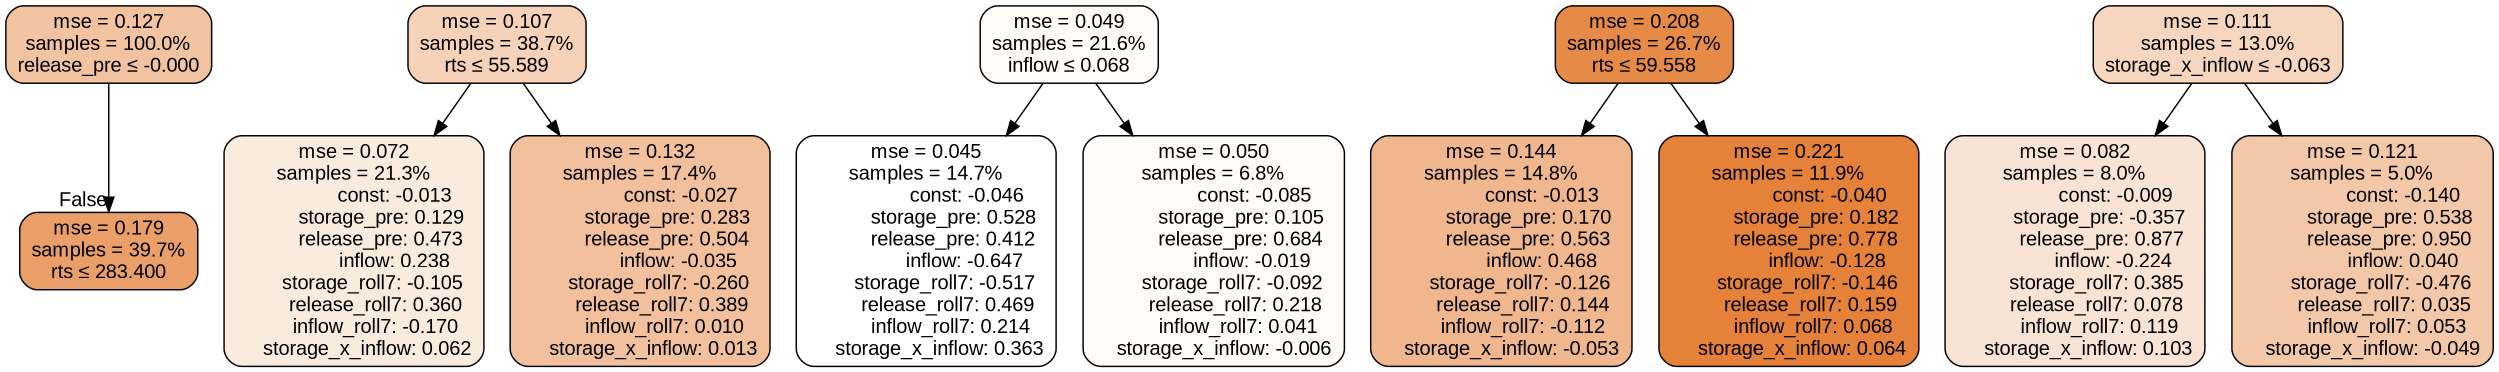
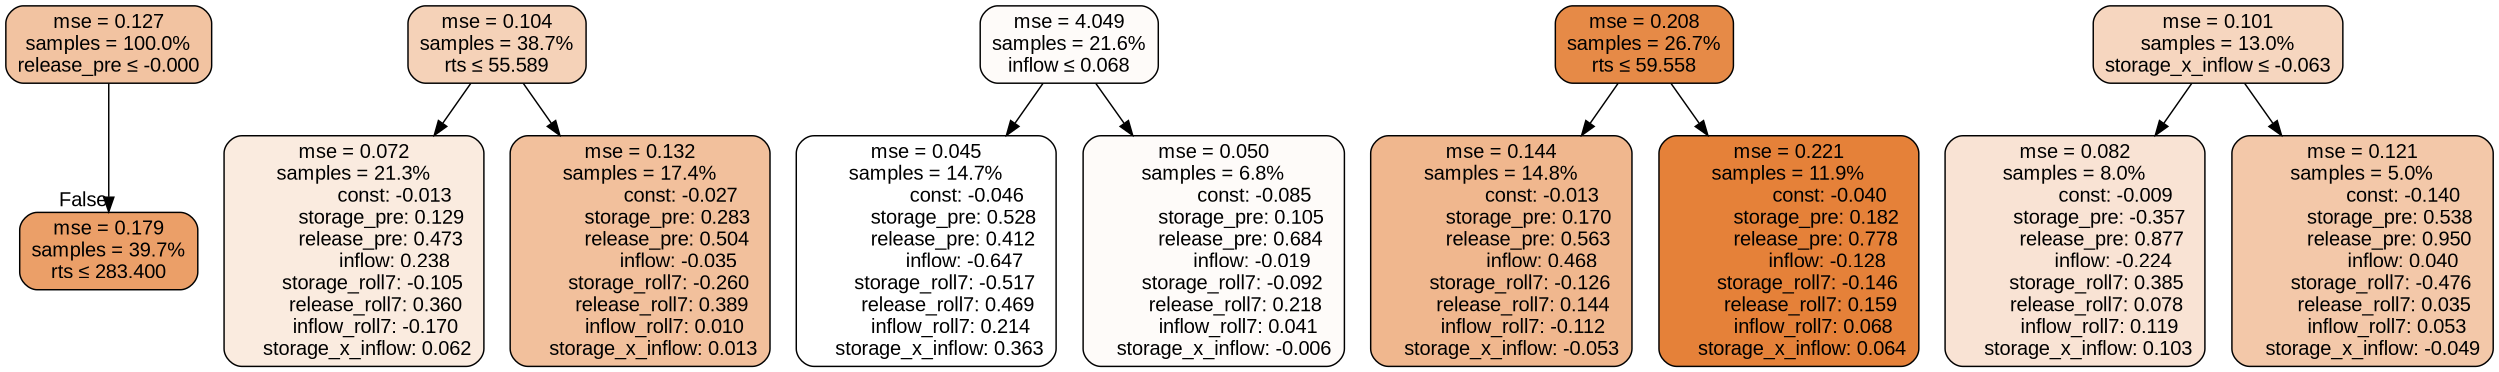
node "mse = 0.107 samples = 38.7% rts ≤ 55.589": label "mse = 0.107 samples = 38.7% rts ≤ 55.589" -> "mse = 0.104 samples = 38.7% rts ≤ 55.589"
node "mse = 0.049 samples = 21.6% inflow ≤ 0.068": label "mse = 0.049 samples = 21.6% inflow ≤ 0.068" -> "mse = 4.049 samples = 21.6% inflow ≤ 0.068"
node "mse = 0.111 samples = 13.0% storage_x_inflow ≤ -0.063": label "mse = 0.111 samples = 13.0% storage_x_inflow ≤ -0.063" -> "mse = 0.101 samples = 13.0% storage_x_inflow ≤ -0.063"
